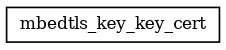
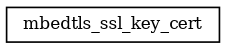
node "mbedtls_key_key_cert": label "mbedtls_key_key_cert" -> "mbedtls_ssl_key_cert"
